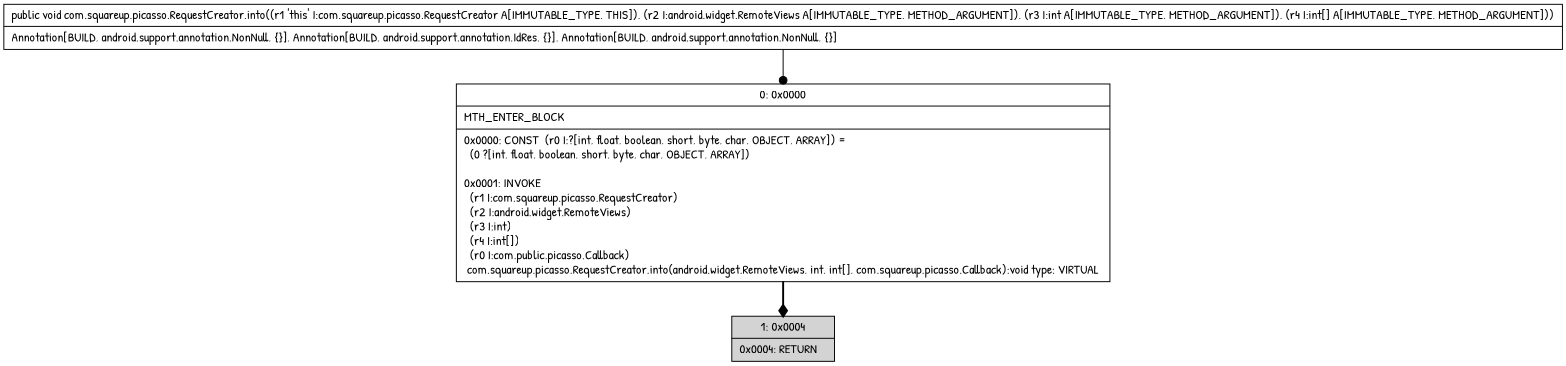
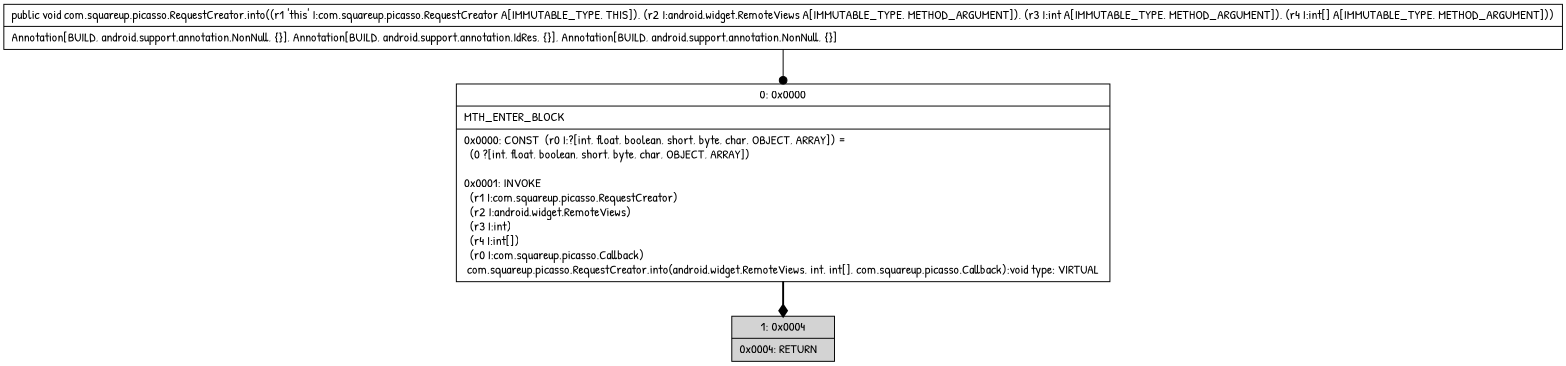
node "0: 0x0000": text "(r0 I:com.public.picasso.Callback)" -> "(r0 I:com.squareup.picasso.Callback)"
